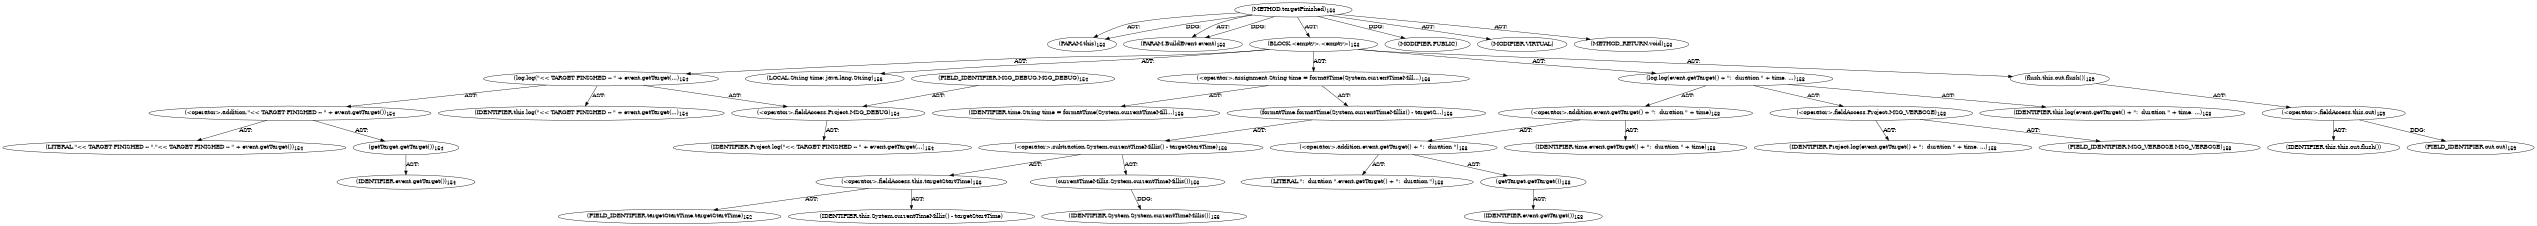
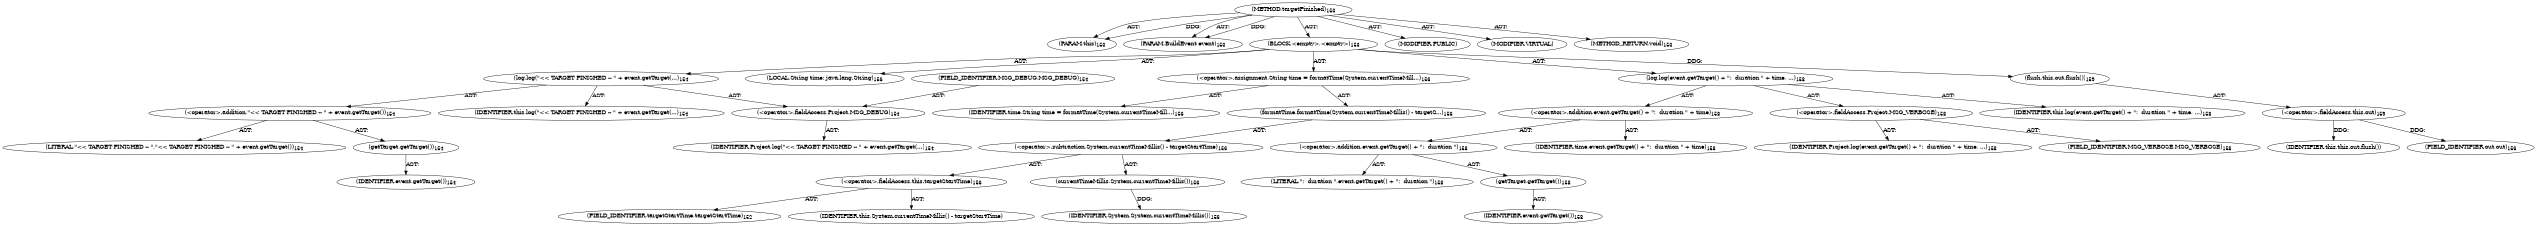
edge "(METHOD,targetFinished)" -> "(MODIFIER,PUBLIC)": label "DDG: " -> "AST: "
edge "(BLOCK,<empty>,<empty>)" -> "(flush,this.out.flush())": label "AST: " -> "DDG: "
edge "(<operator>.fieldAccess,this.out)" -> "(IDENTIFIER,this,this.out.flush())": label "AST: " -> "DDG: "
node "(FIELD_IDENTIFIER,out,out)": text "159" -> "156"
